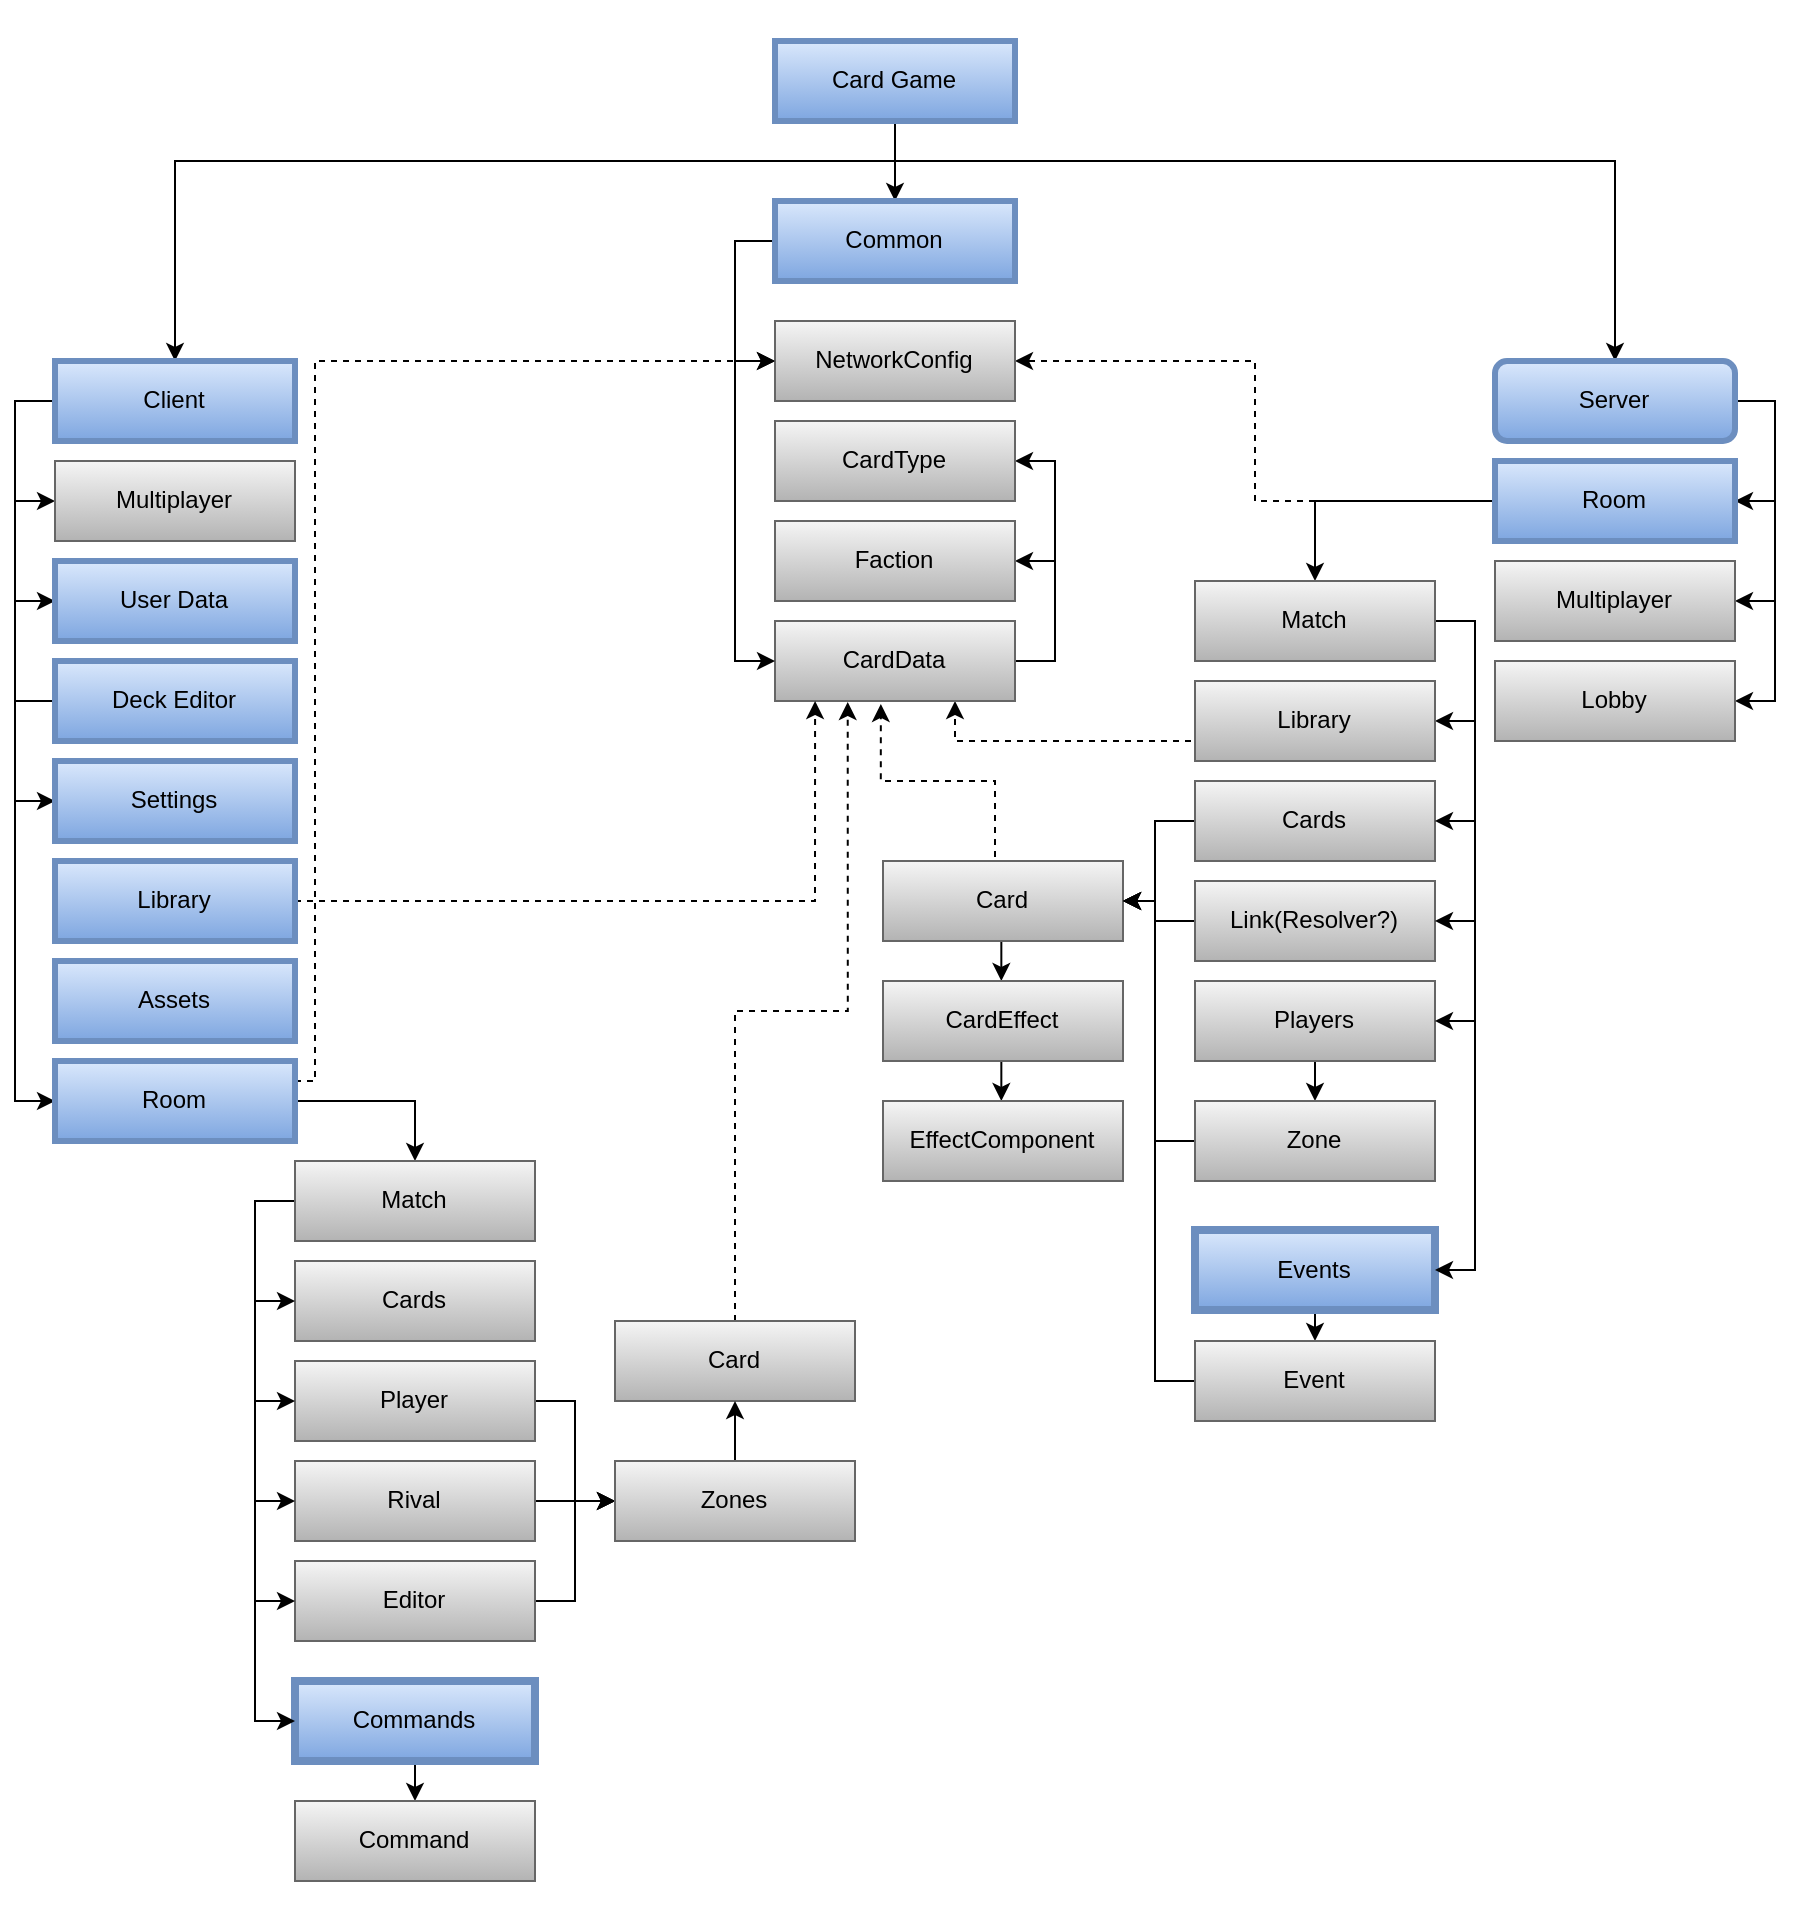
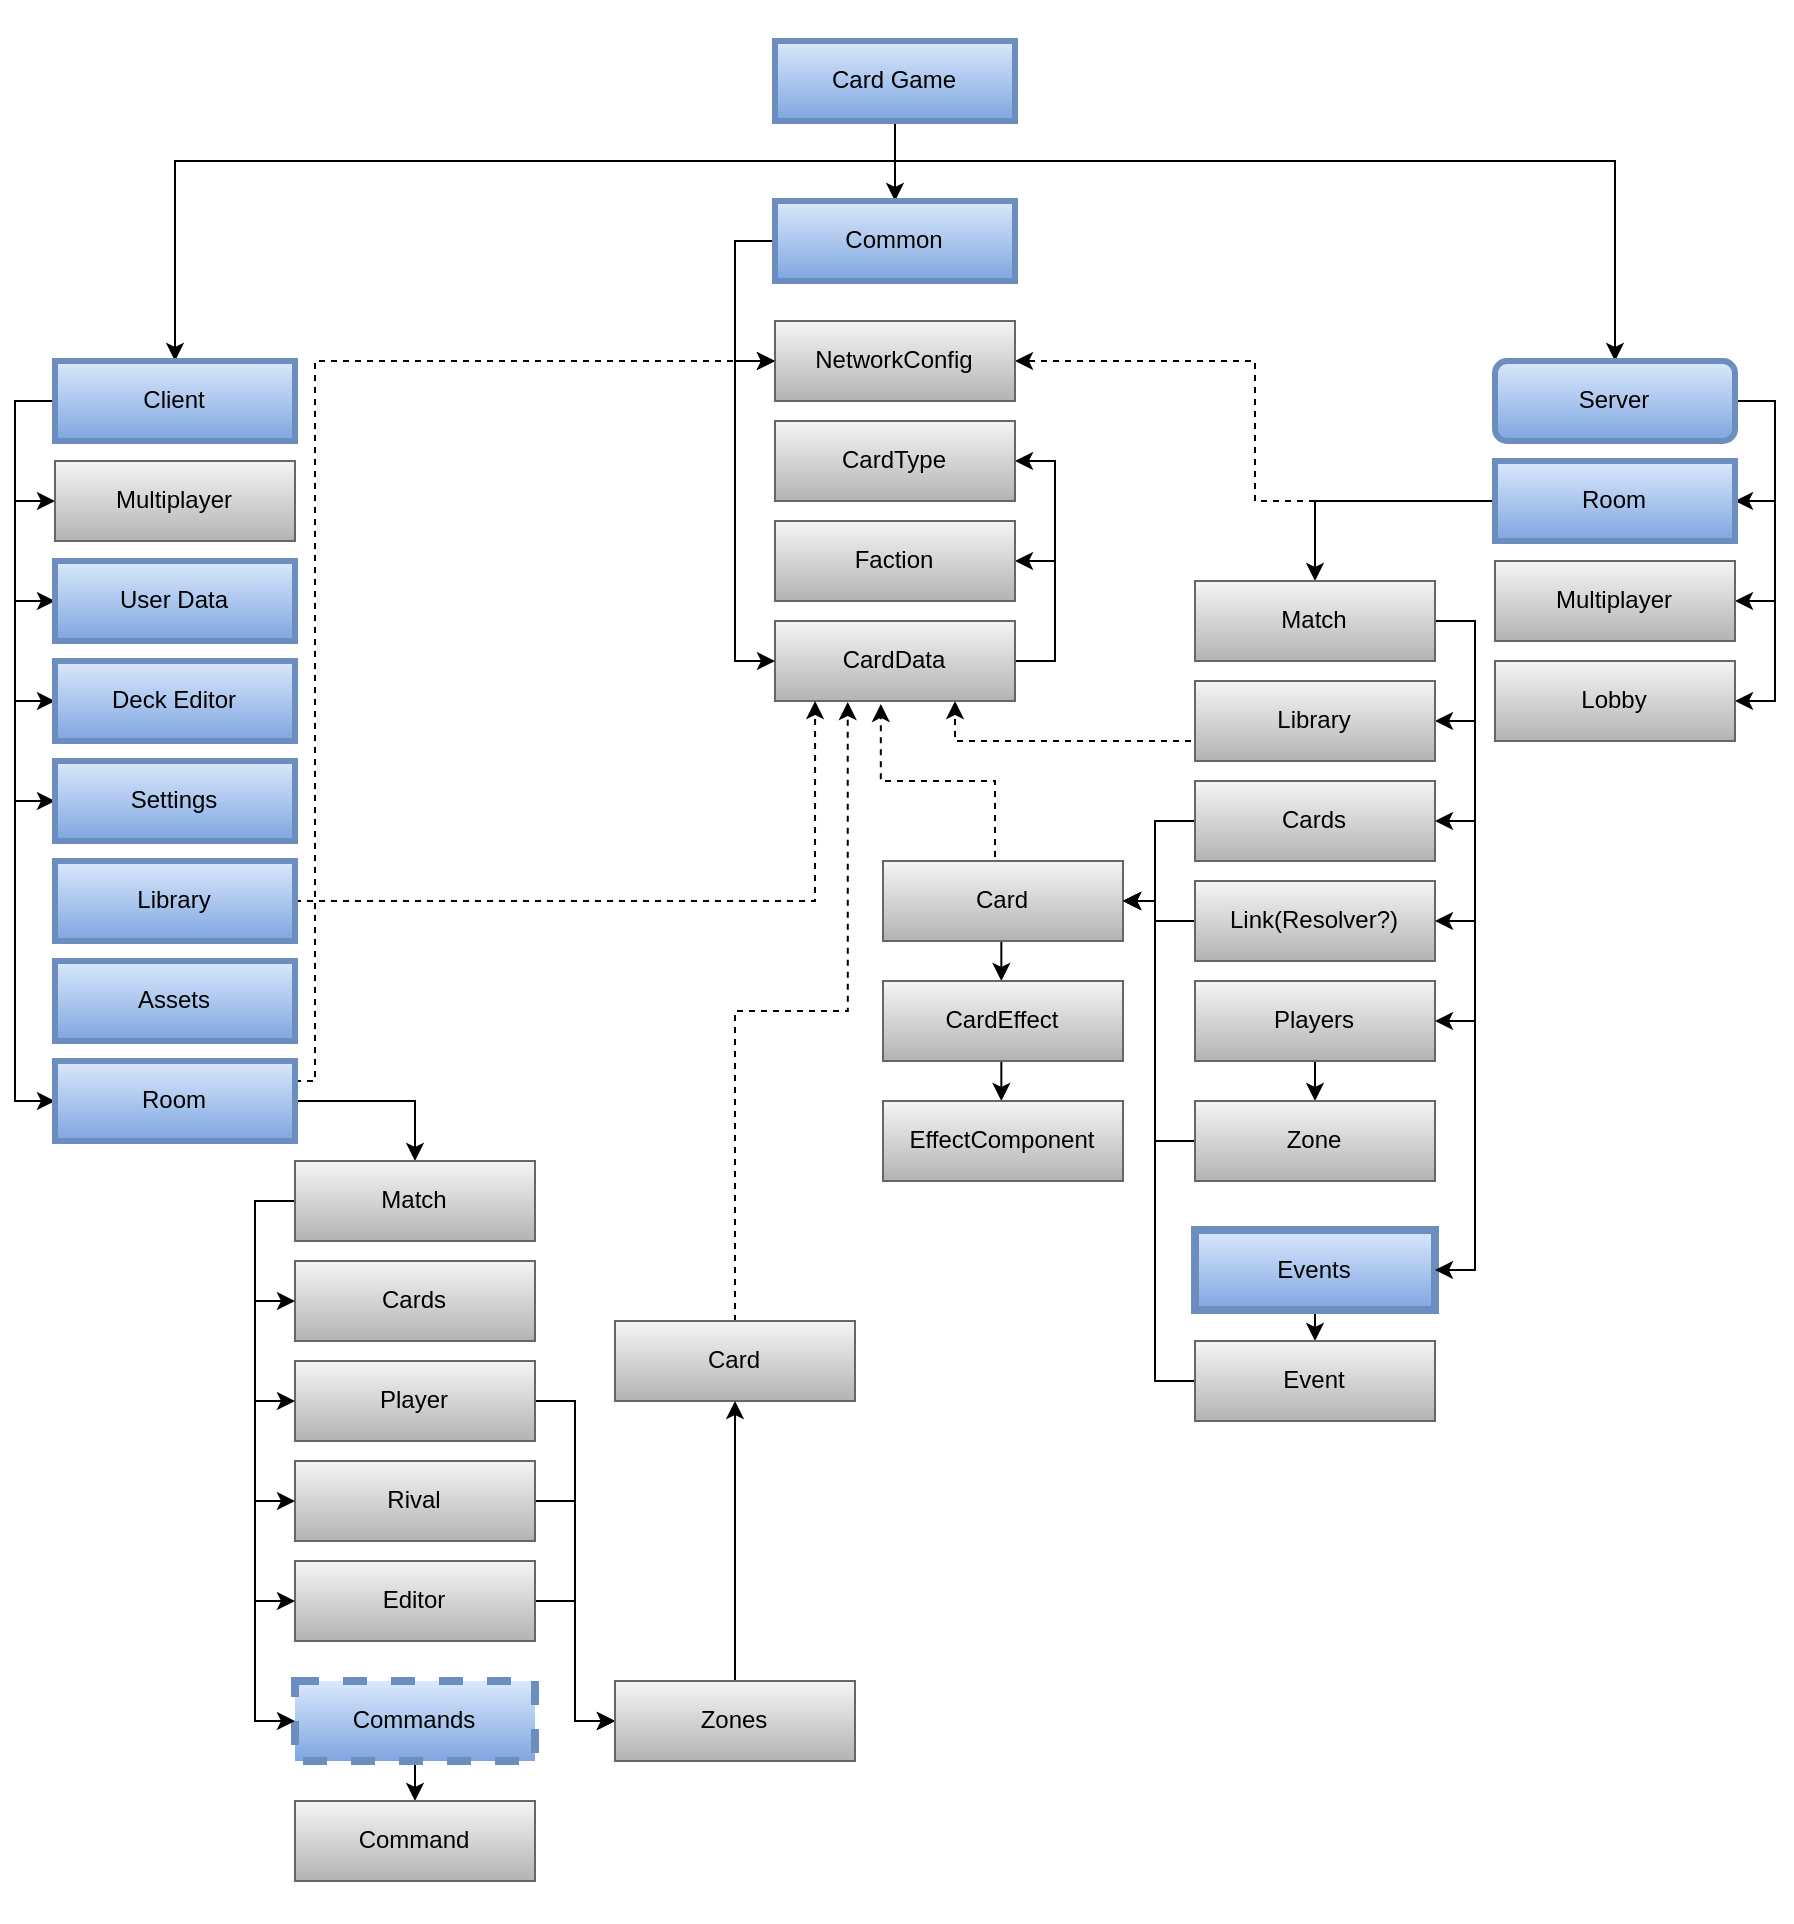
edge "Client" -- "Deck Editor": arrowhead none -> classic
node "Zones": moved (735, 1501) -> (735, 1721)
node "Commands": style solid -> dashed
